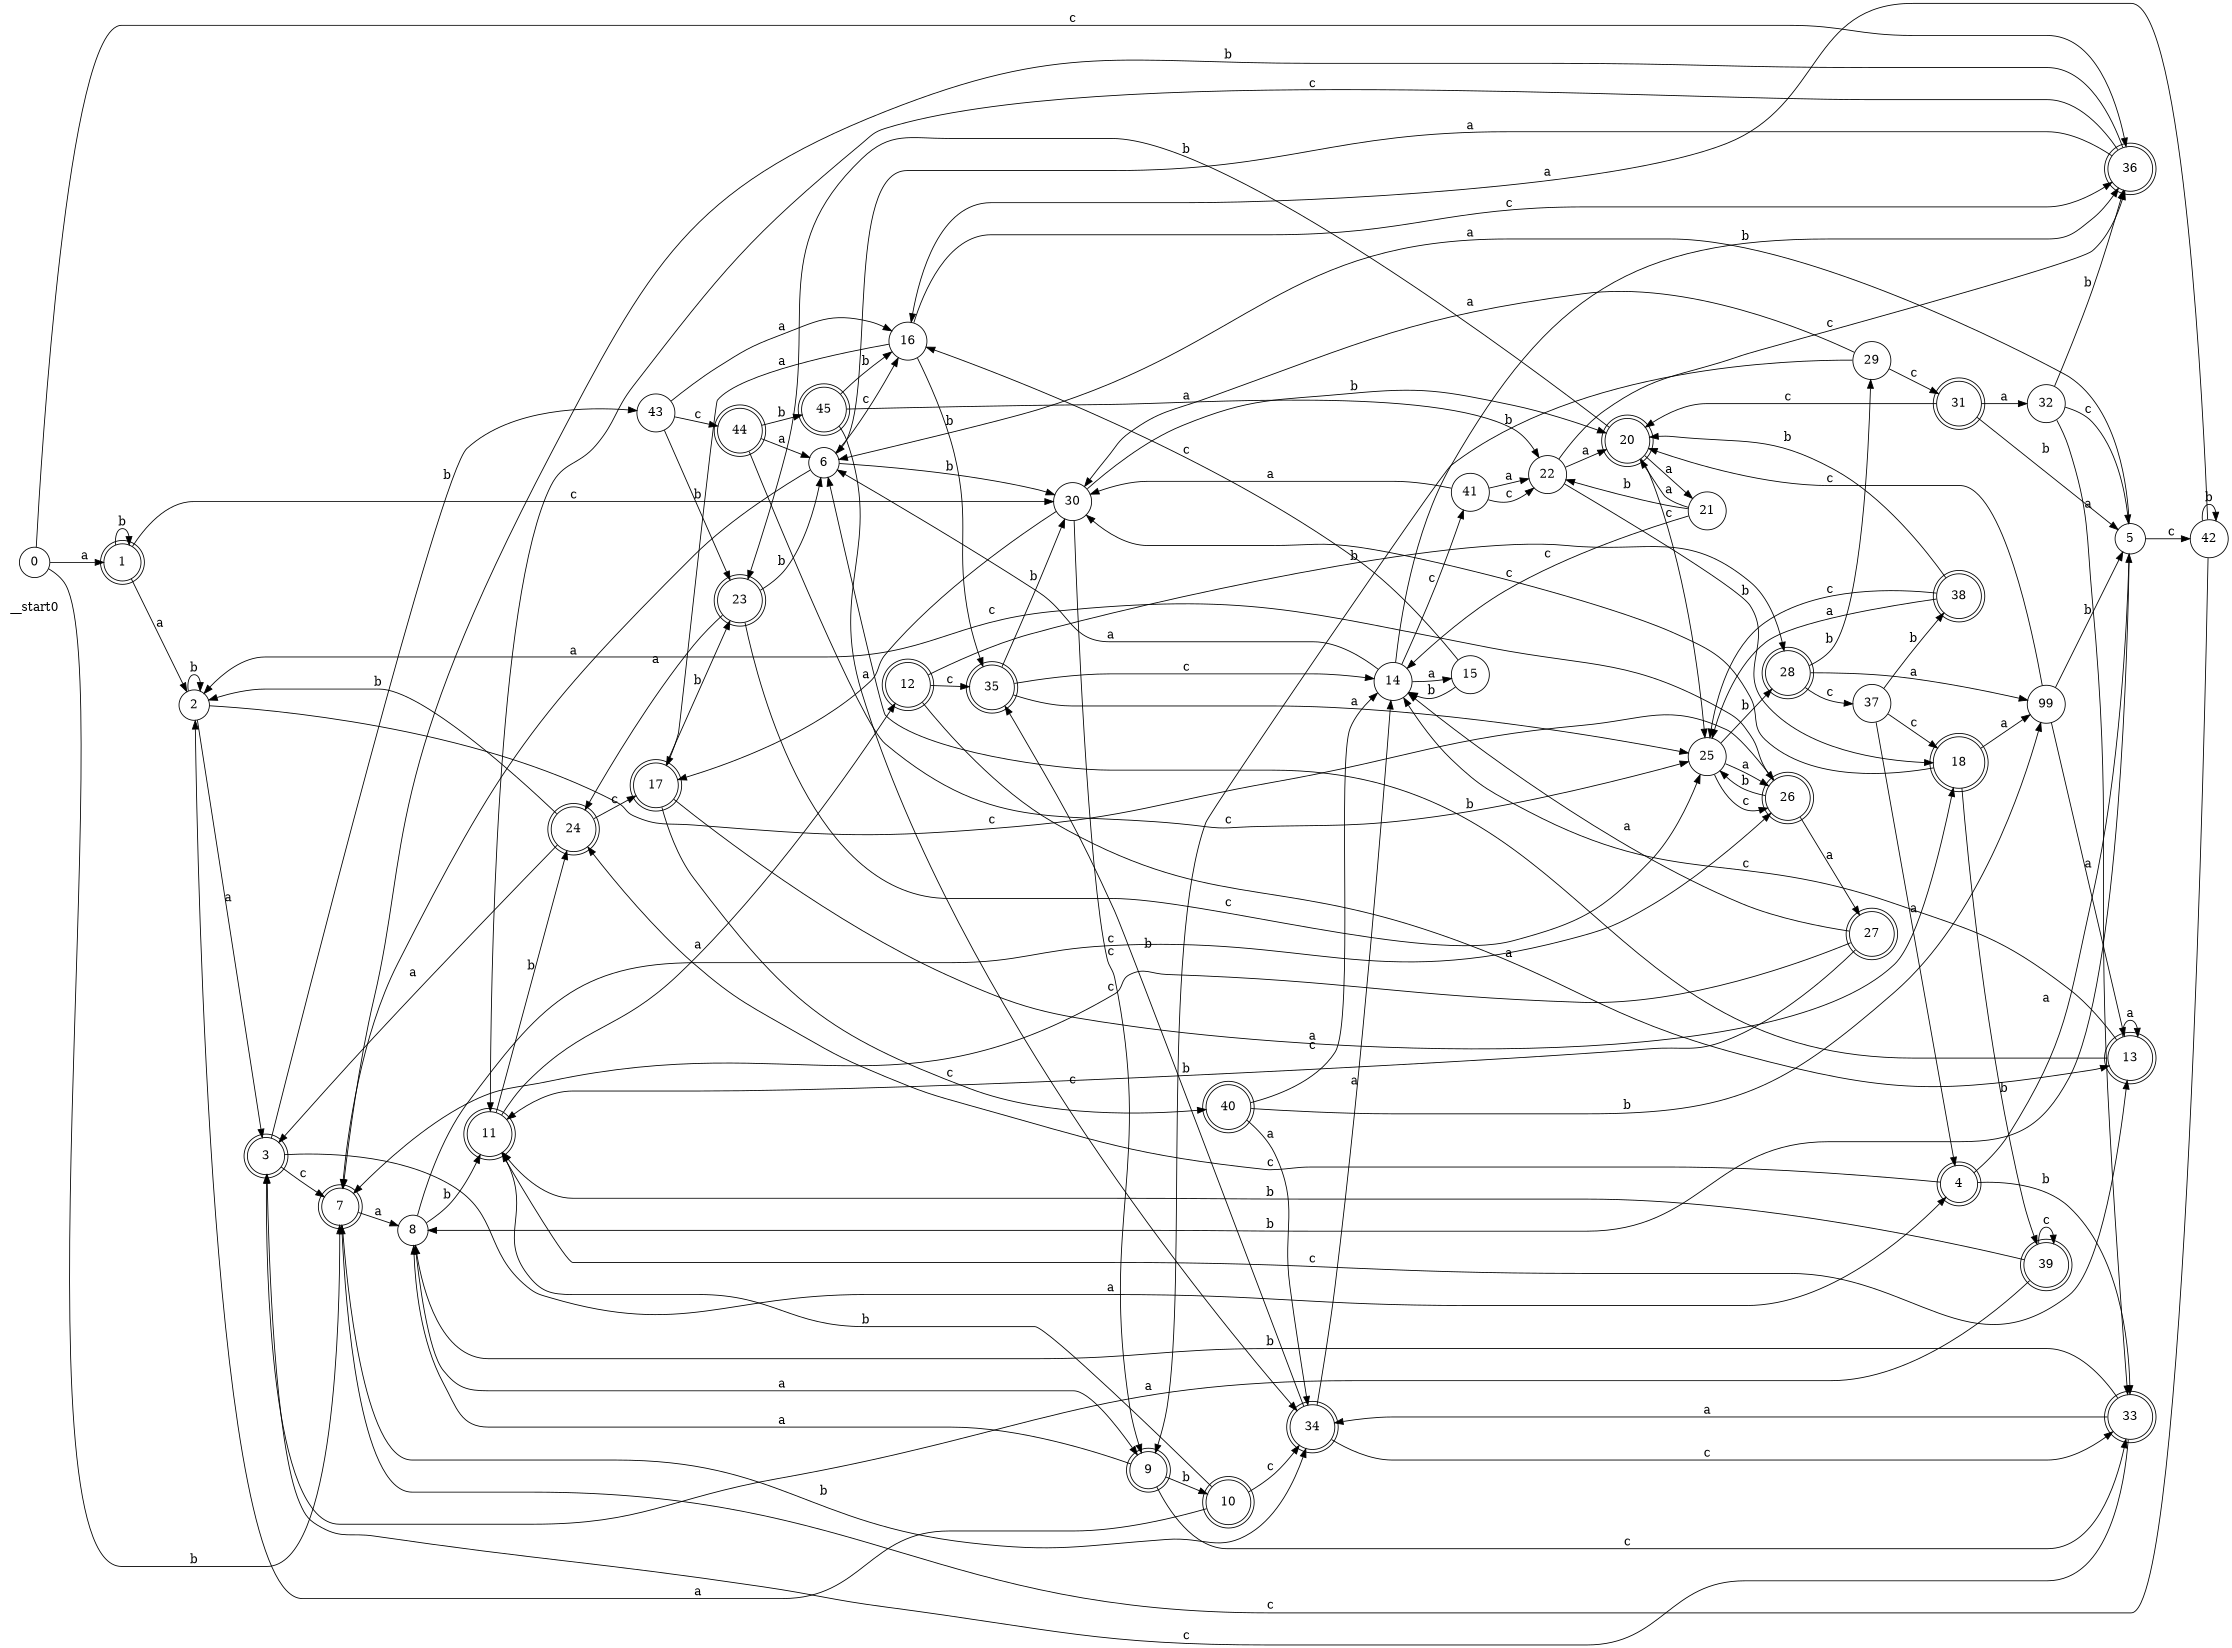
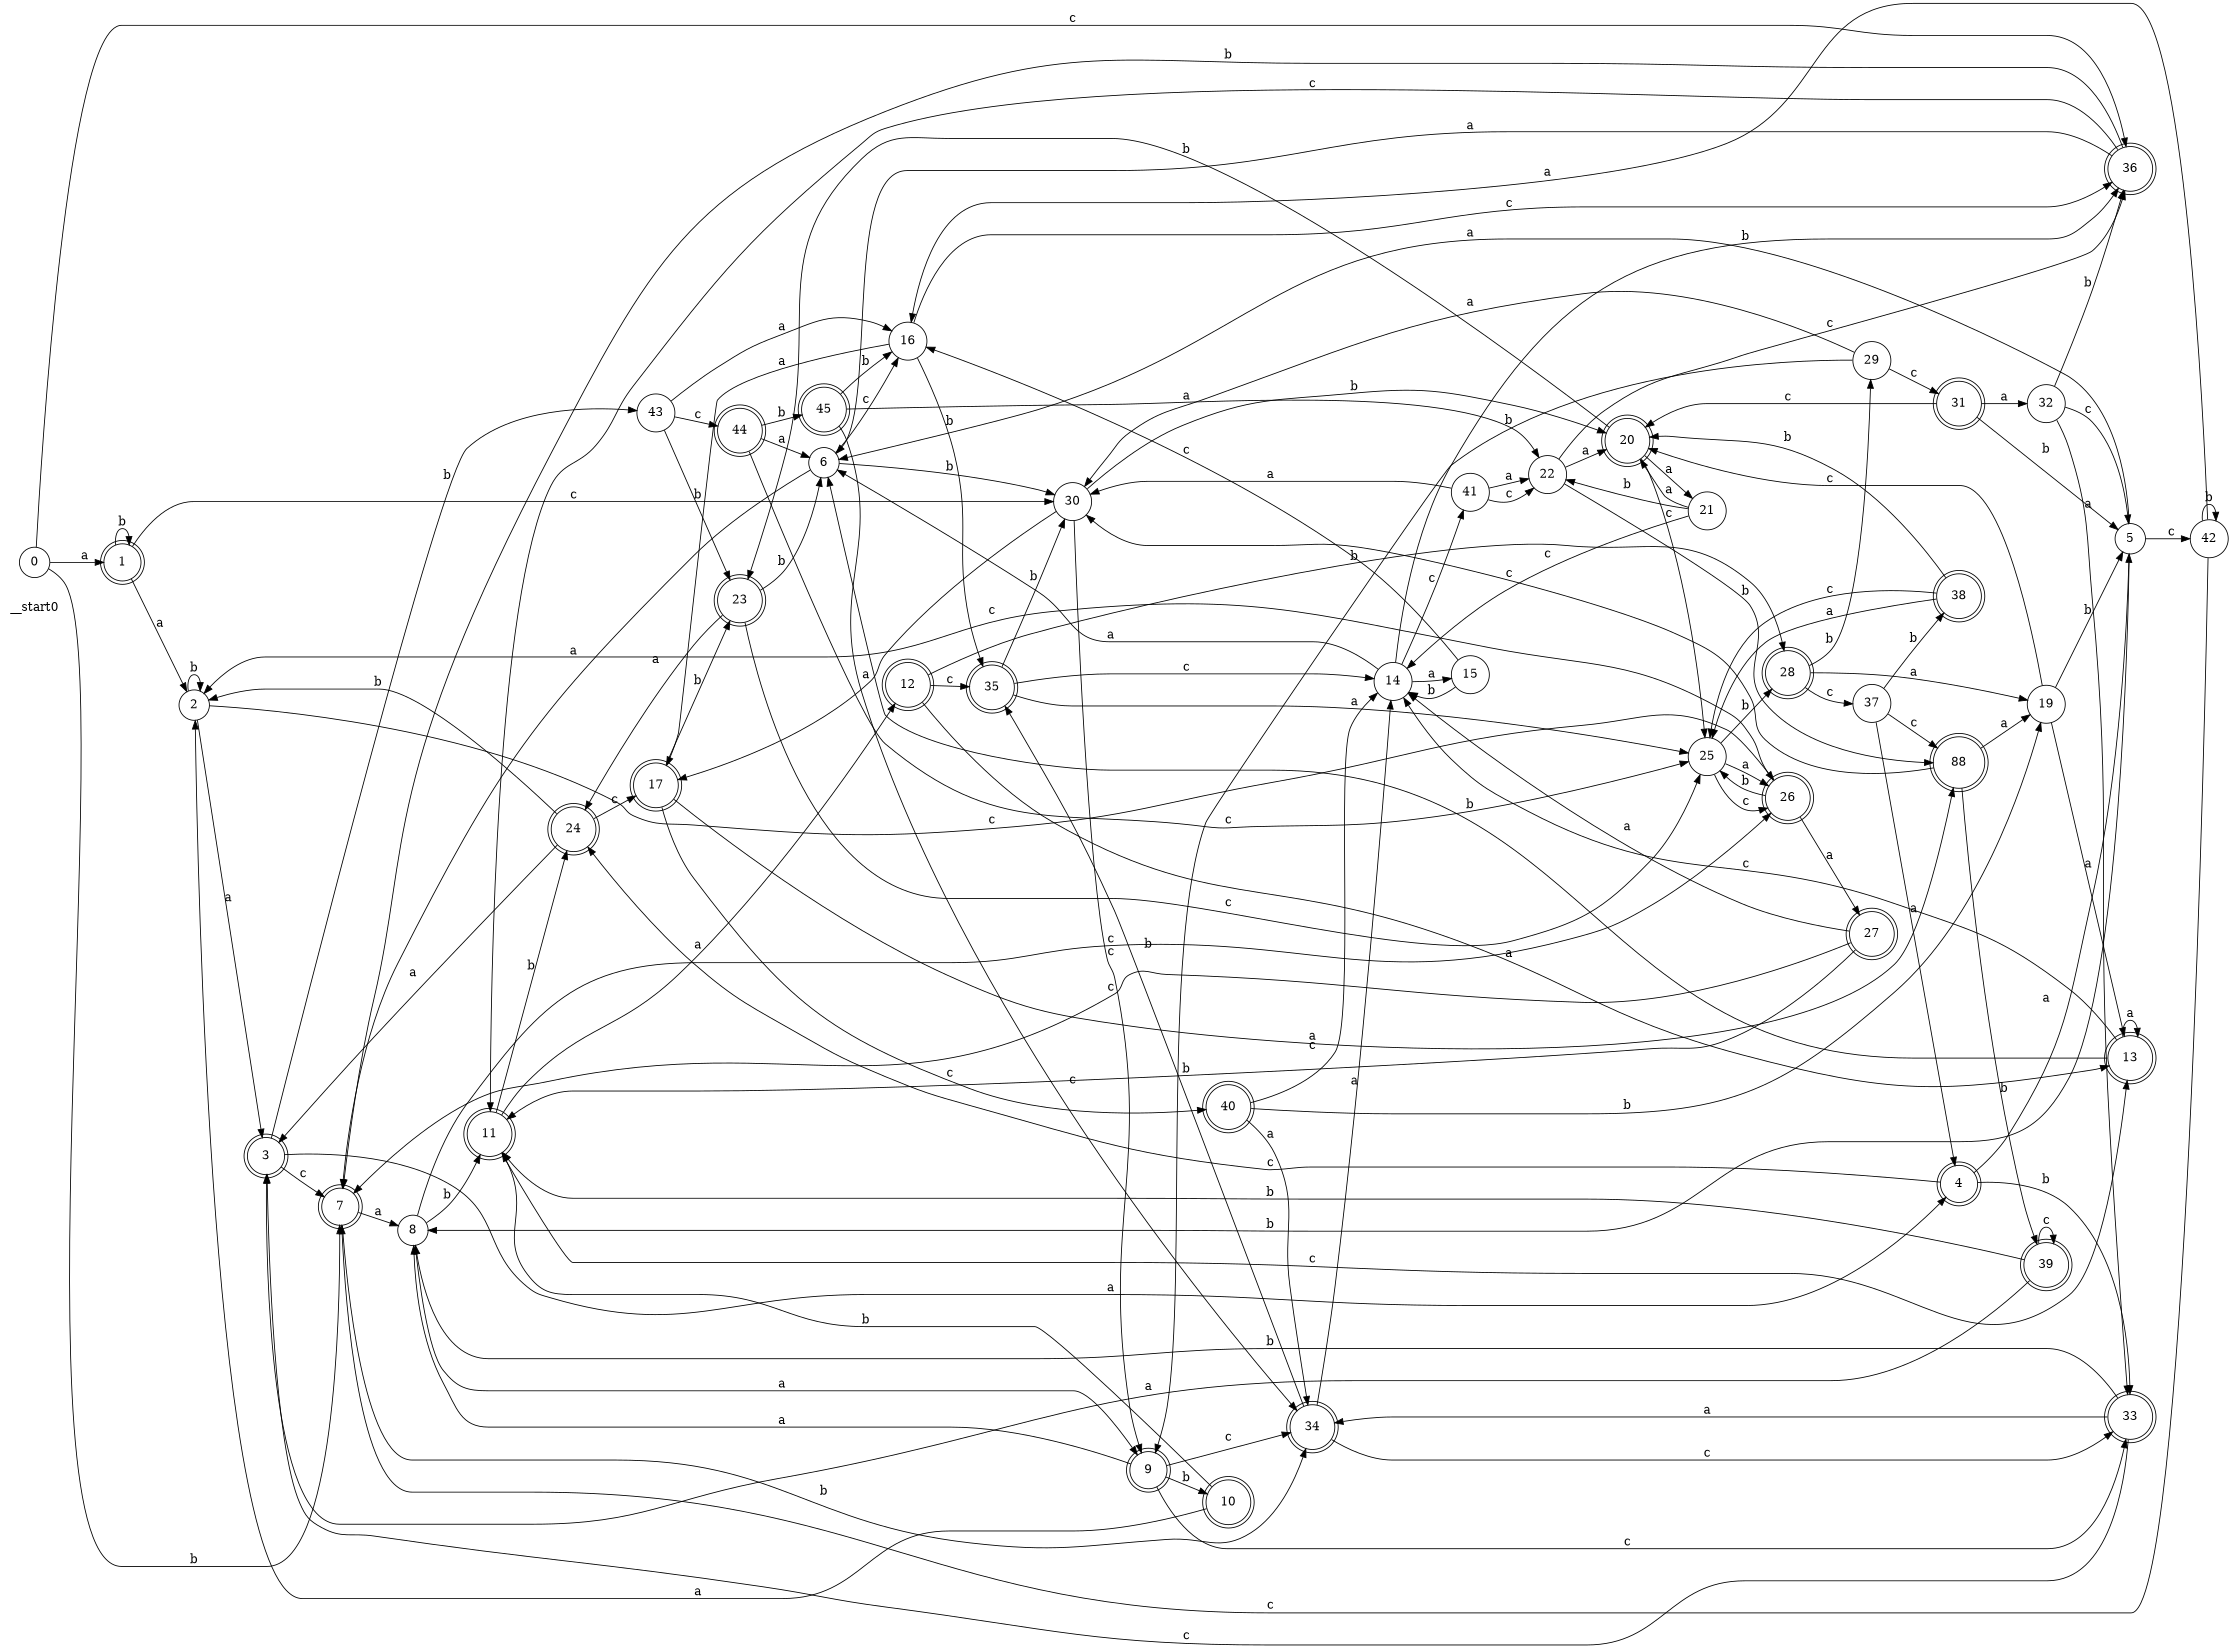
node "99": label "99" -> "19"
node "18": label "18" -> "88"
edge "10" -> "34": now "9" -> "34"
